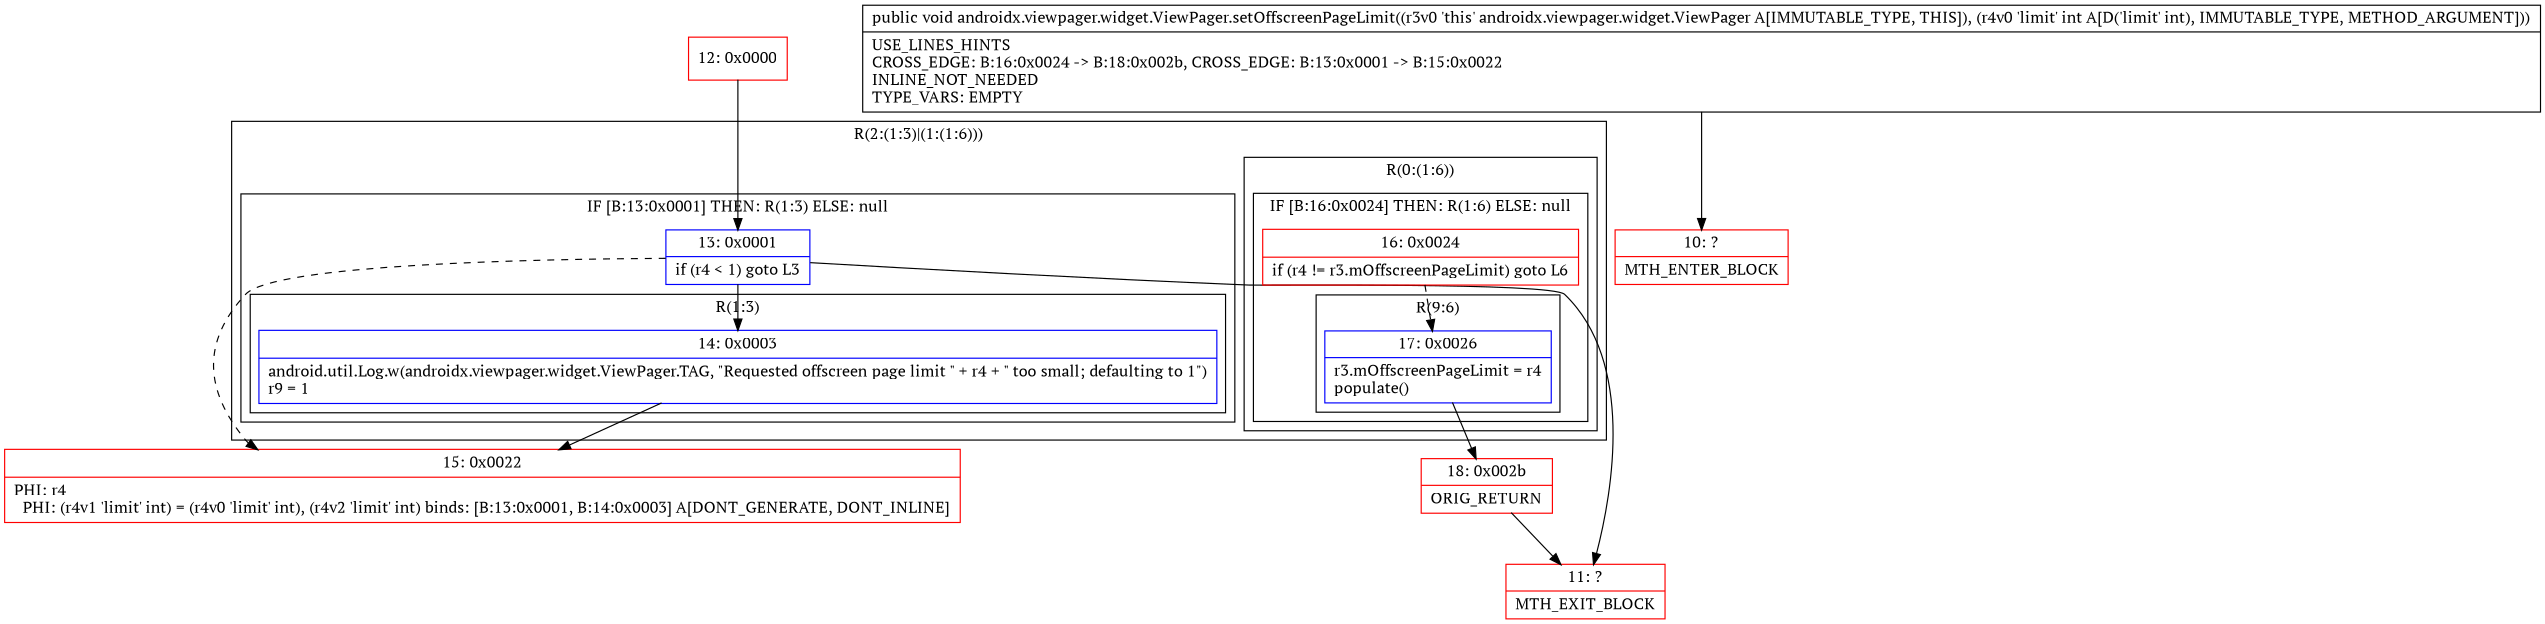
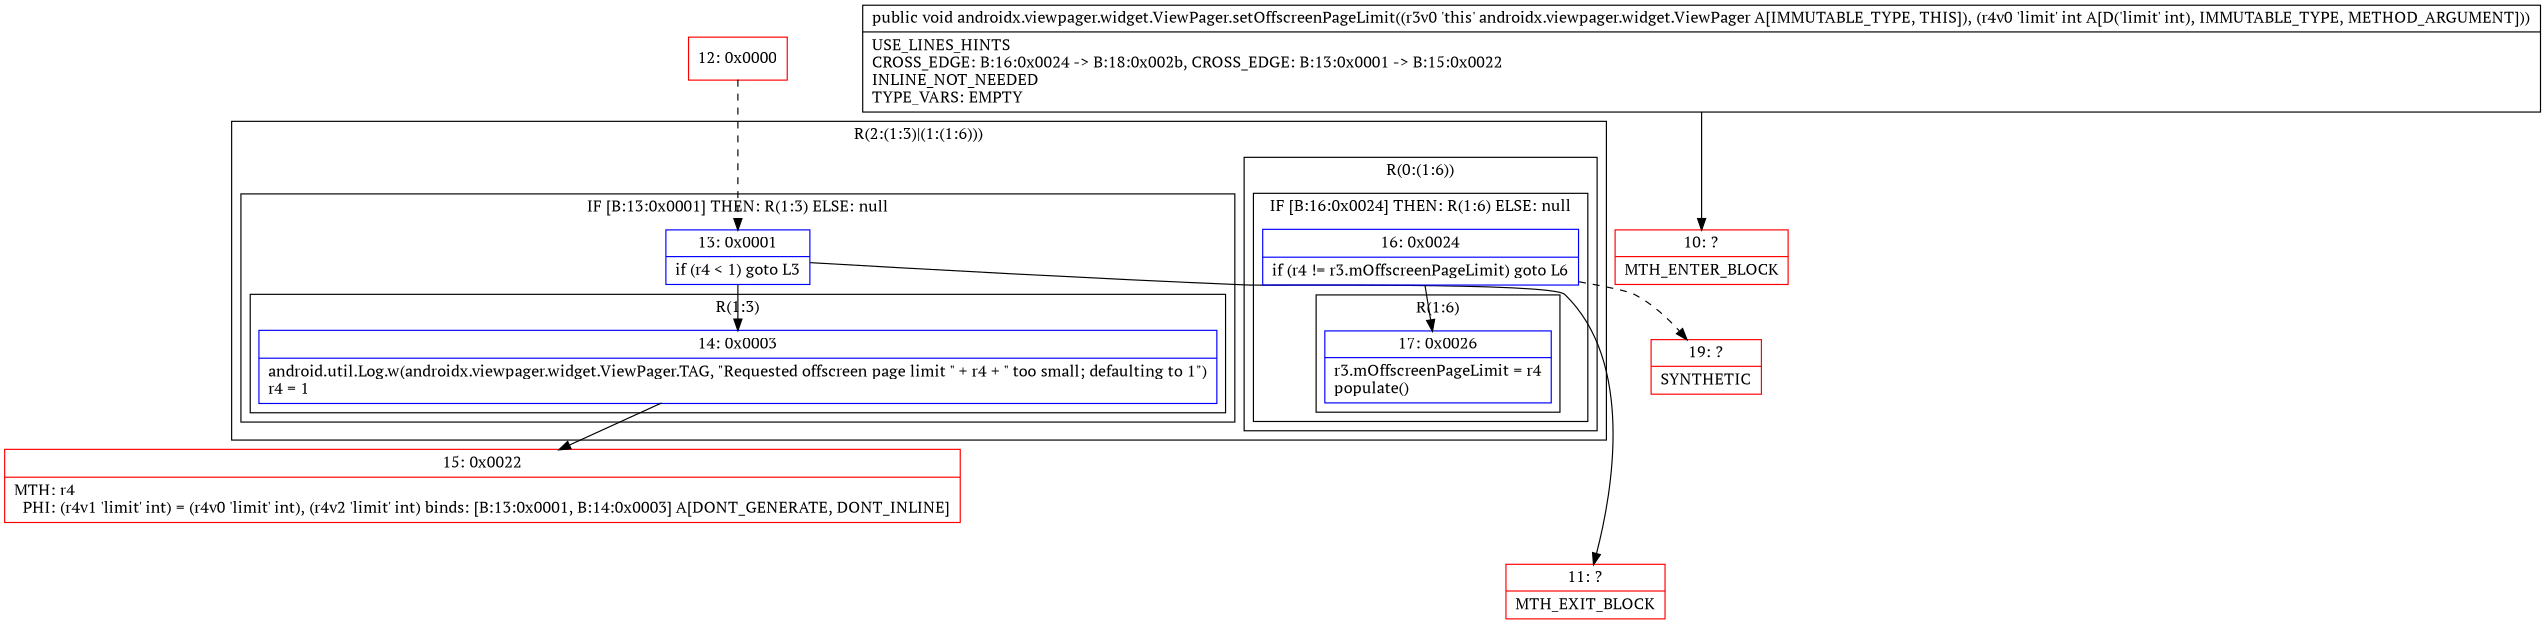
edge "12: 0x0000" -> "13: 0x0001": style solid -> dashed
node "16: 0x0024": color red -> blue
edge "13: 0x0001" -> "15: 0x0022": removed
edge "16: 0x0024" -> "17: 0x0026": style dashed -> solid
cluster "R(9:6)": label "R(9:6)" -> "R(1:6)"
node "19: ?": added
node "14: 0x0003": text "r9 = 1" -> "r4 = 1"
node "18: 0x002b": removed
node "15: 0x0022": text "PHI: r4" -> "MTH: r4"
